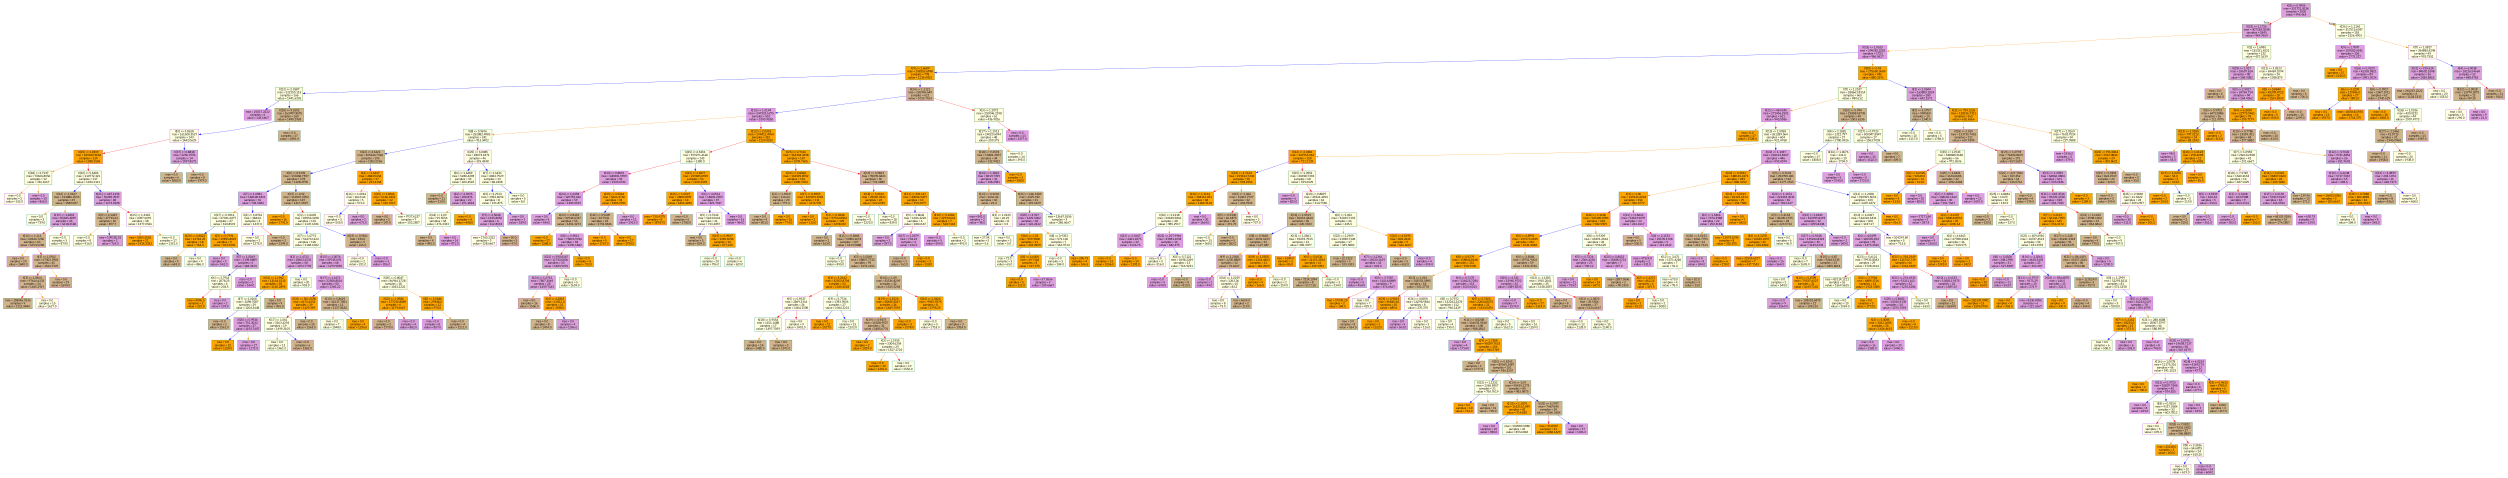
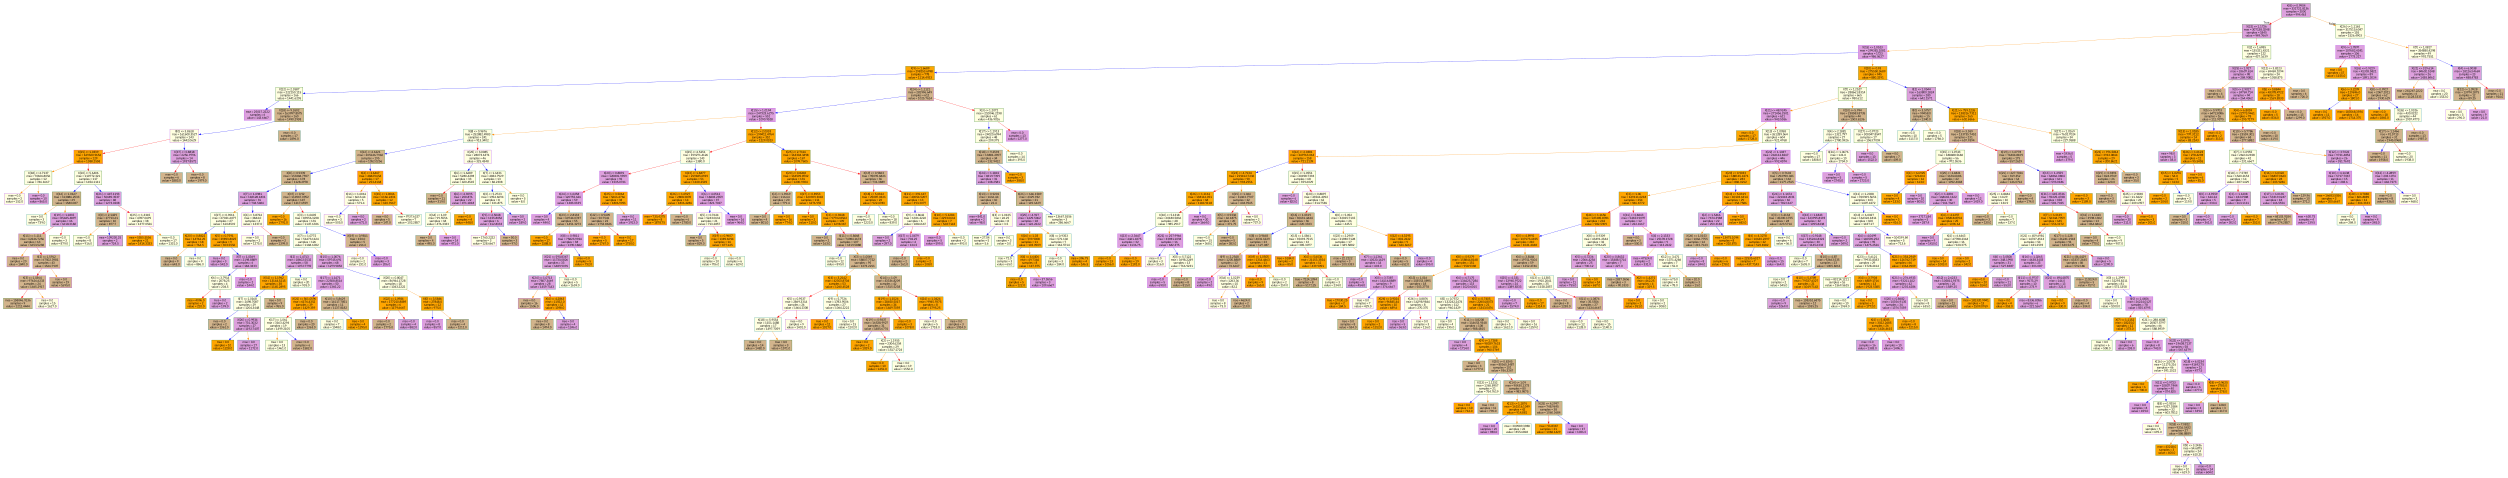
edge "X[25] <= 1.917 mse = 33607.614 samples = 98 value = 284.9082" -> "X[0] <= 2.9017 mse = 24769.714 samples = 94 value = 264.4362": removed
edge "X[7] <= 1.1431 mse = 4834.7929 samples = 13 value = 84.2308" -> "mse = 0.0 samples = 5 value = 8.0": color blue -> darkorange
edge "mse = 0.0 samples = 6 value = 677.0" -> "mse = 0.0 samples = 3 value = 339.0": now "X[8] <= 0.9625 mse = 3785.0 samples = 6 value = 278.0" -> "mse = 0.0 samples = 3 value = 339.0"
